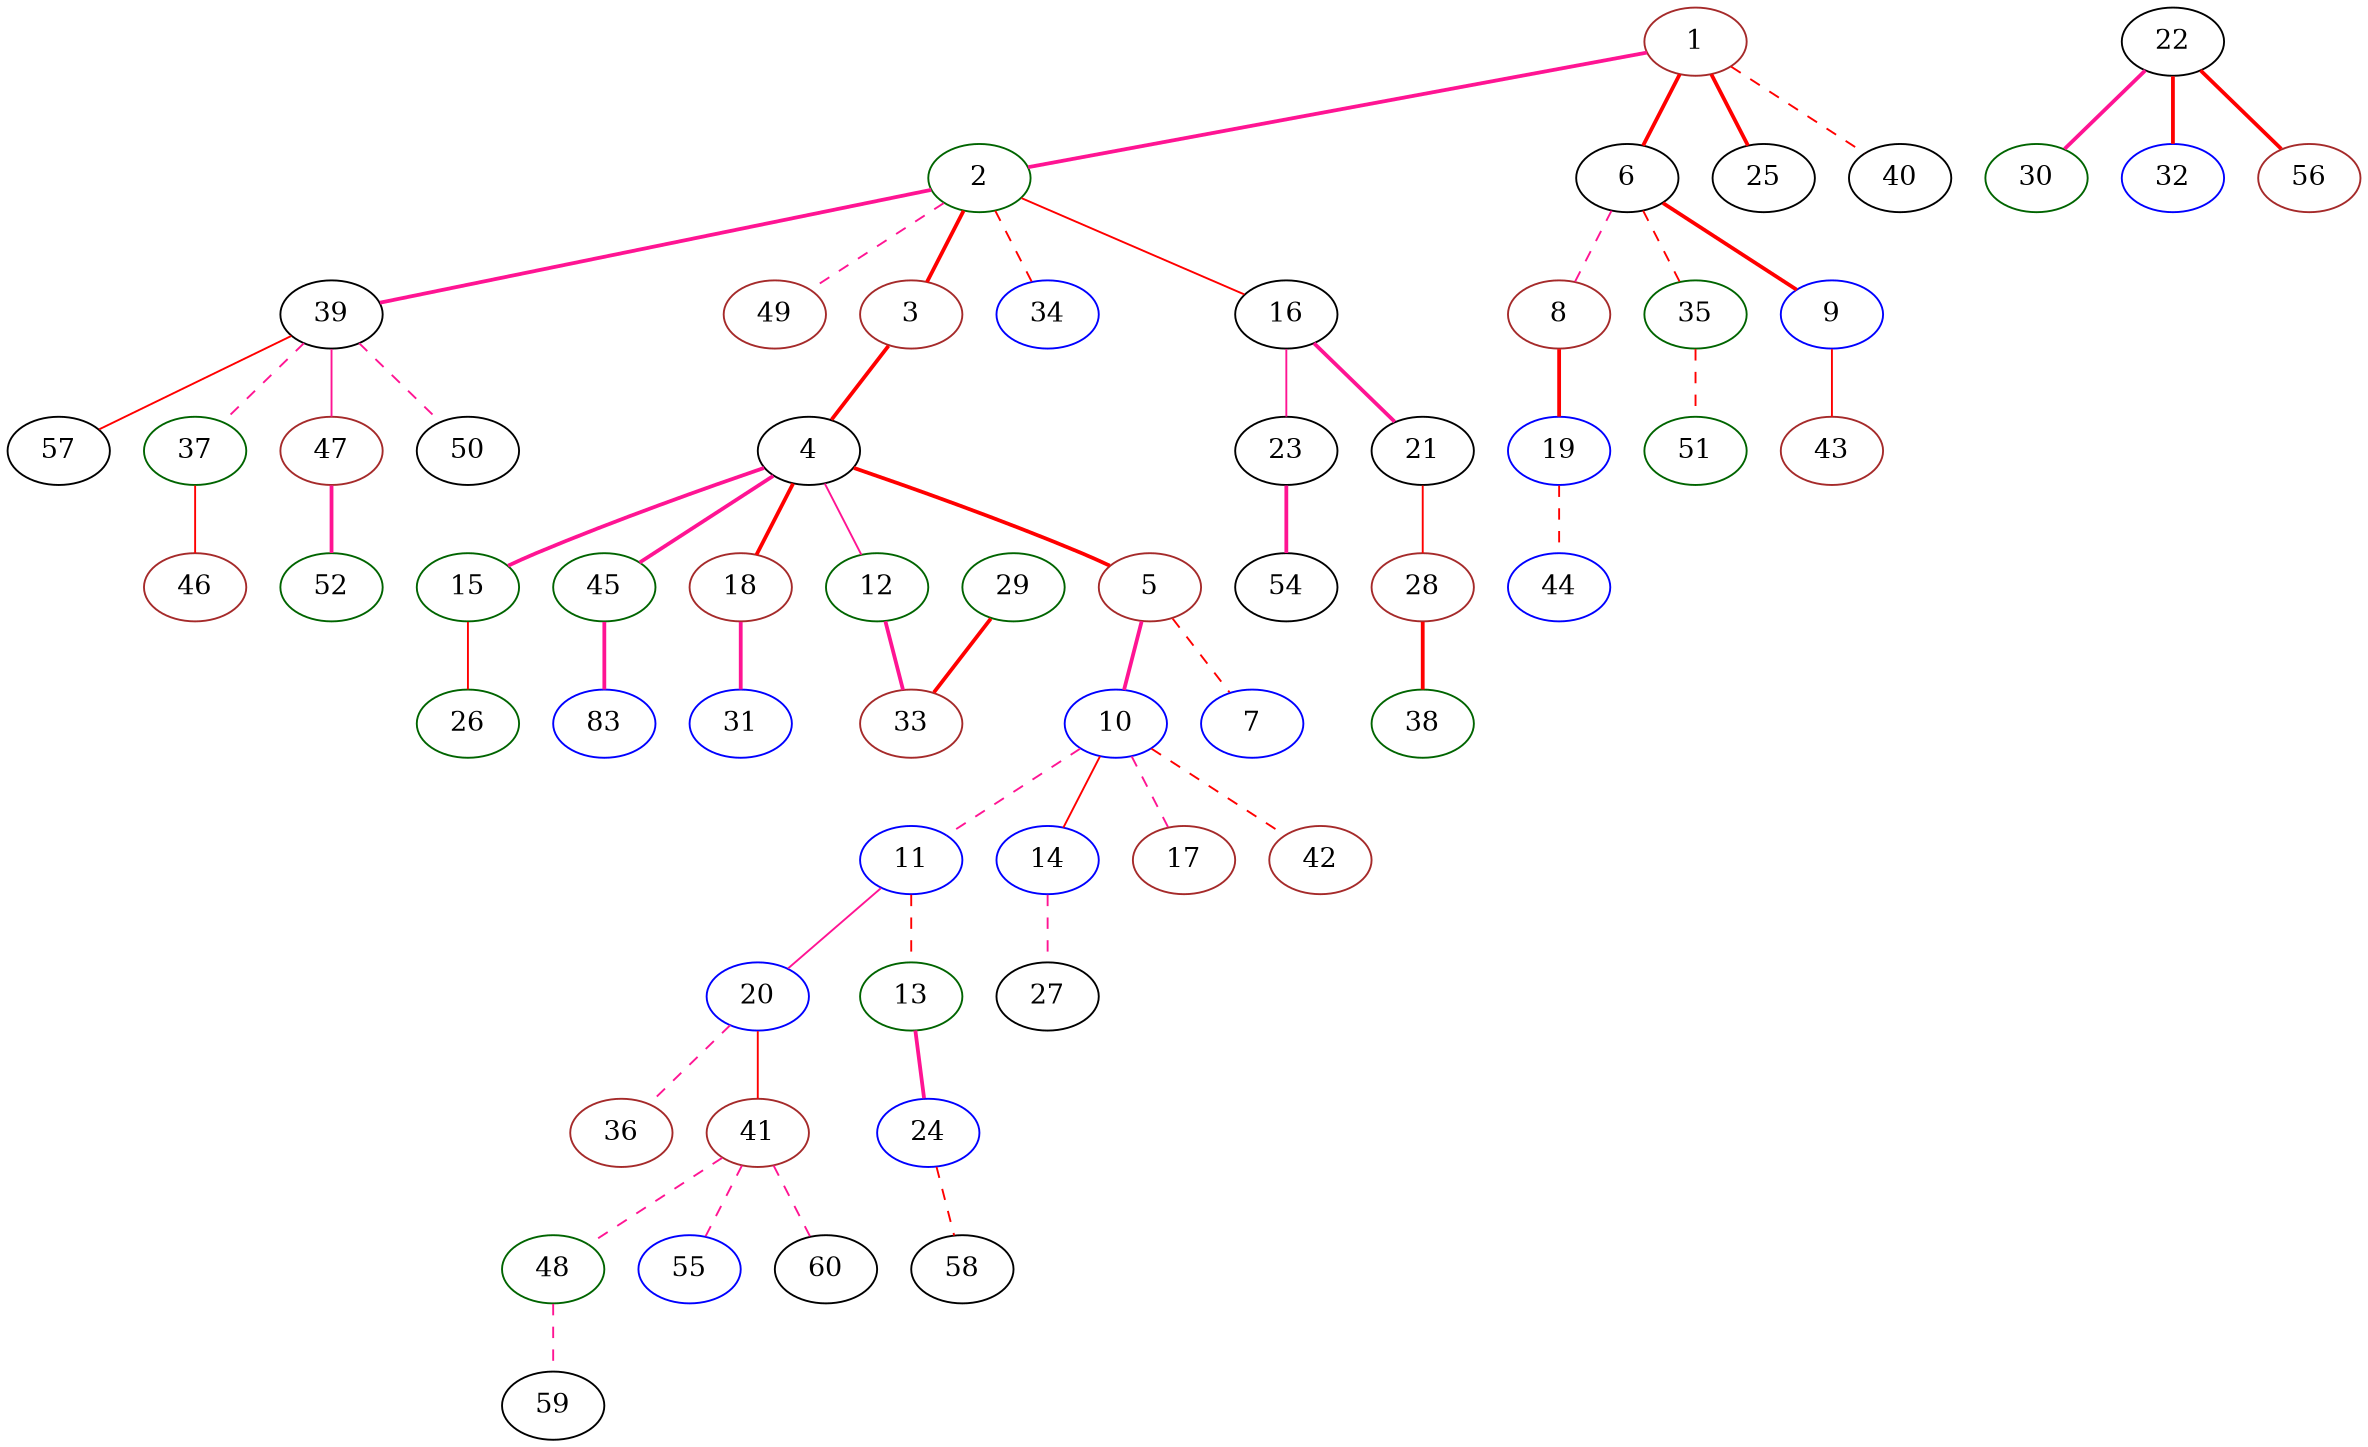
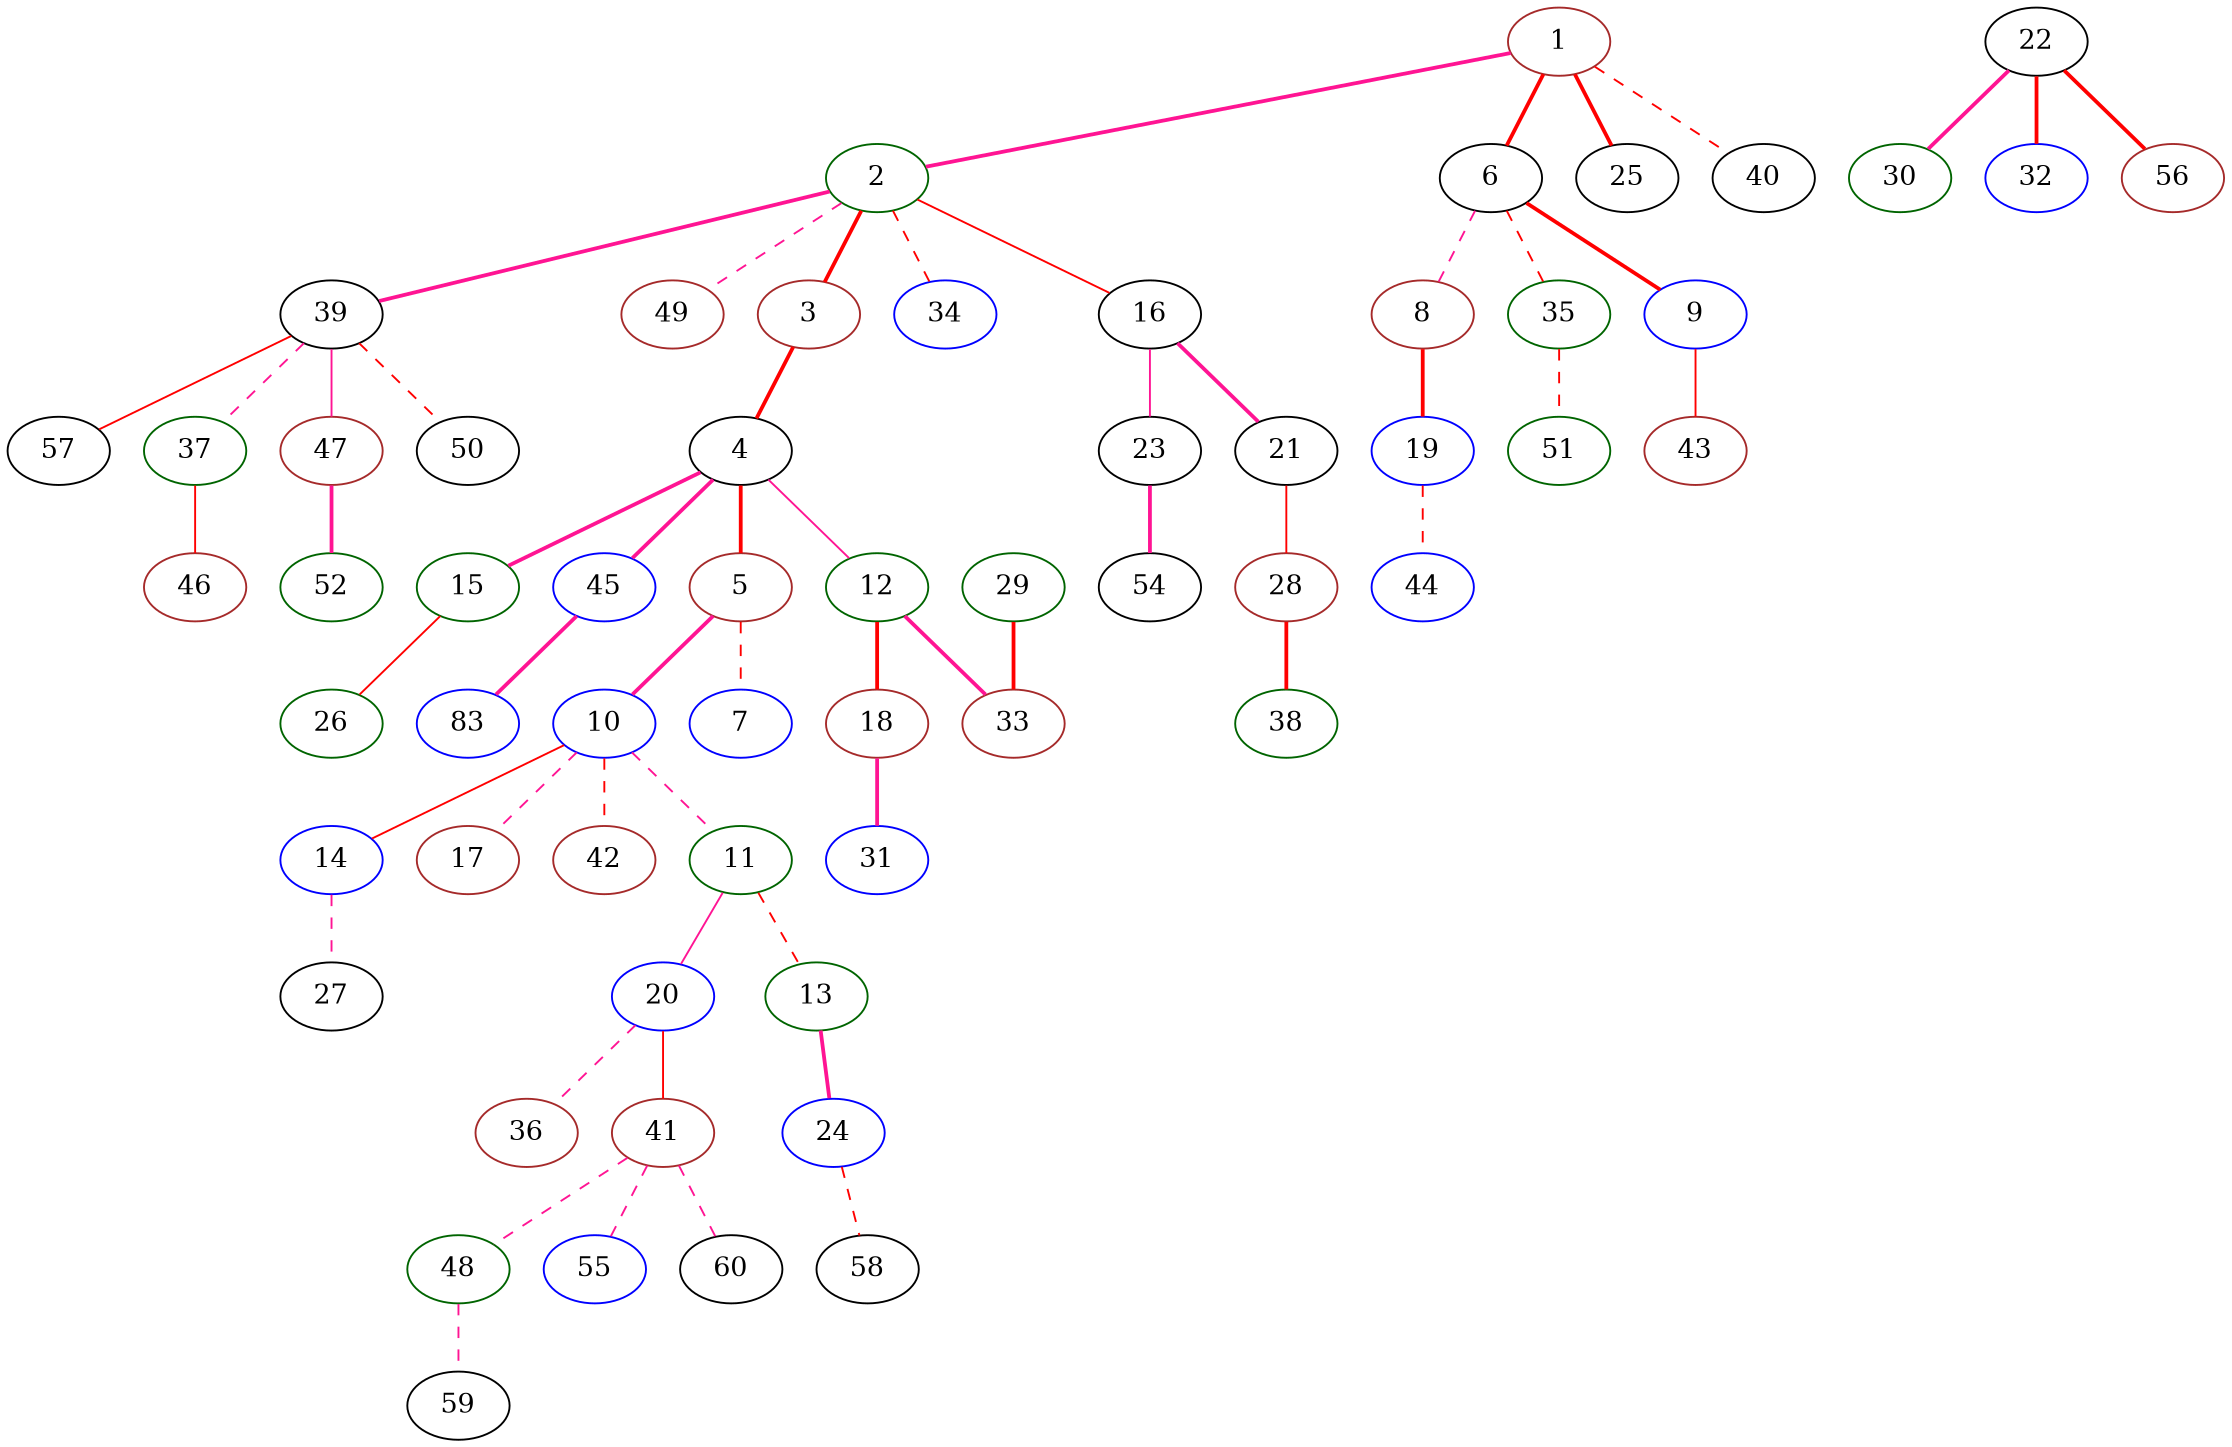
edge "39" -- "50": color deeppink -> red
edge "4" -- "18": now "12" -- "18"
node "45": color darkgreen -> blue
node "11": color blue -> darkgreen
